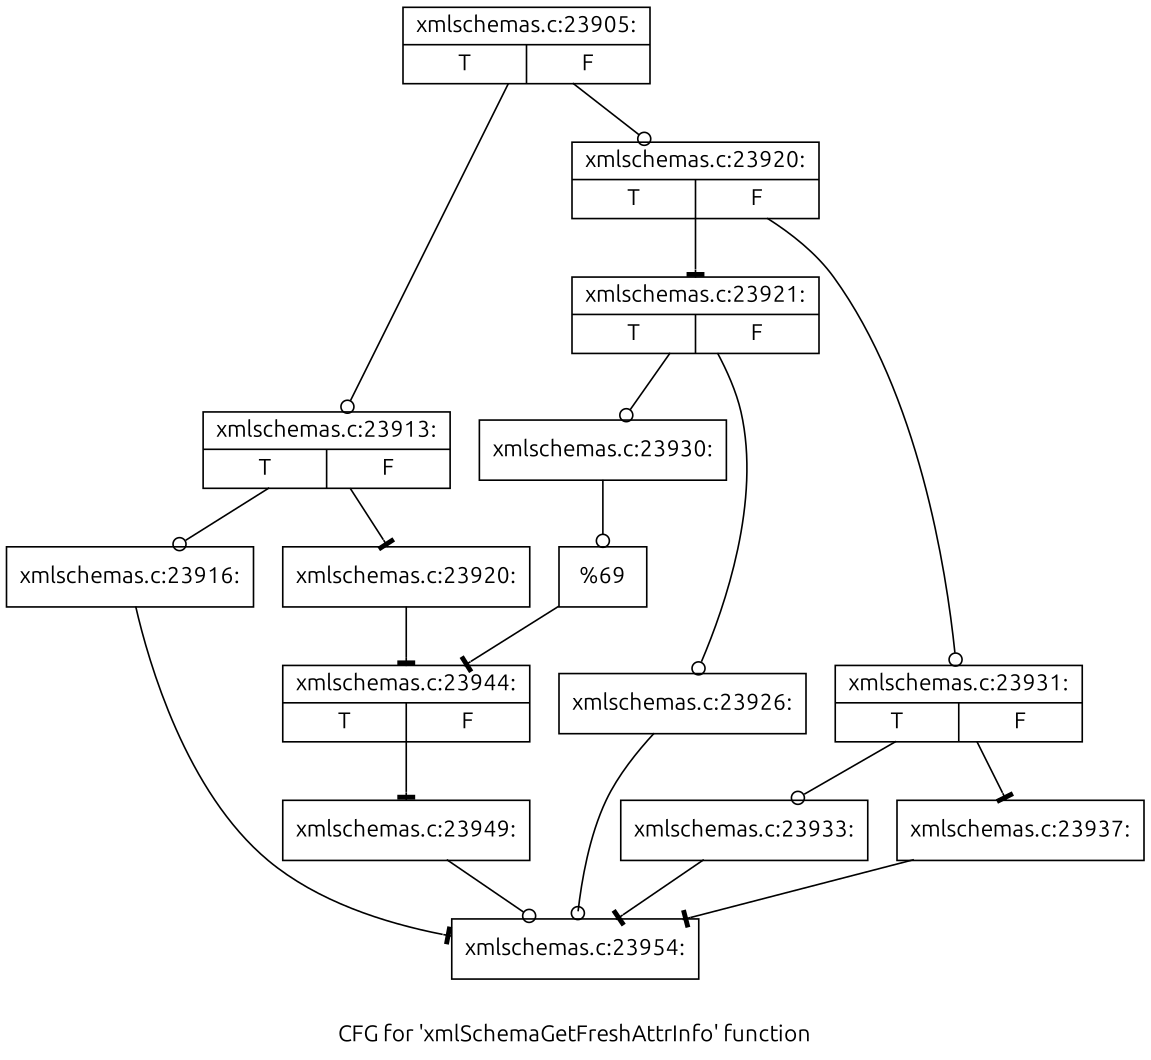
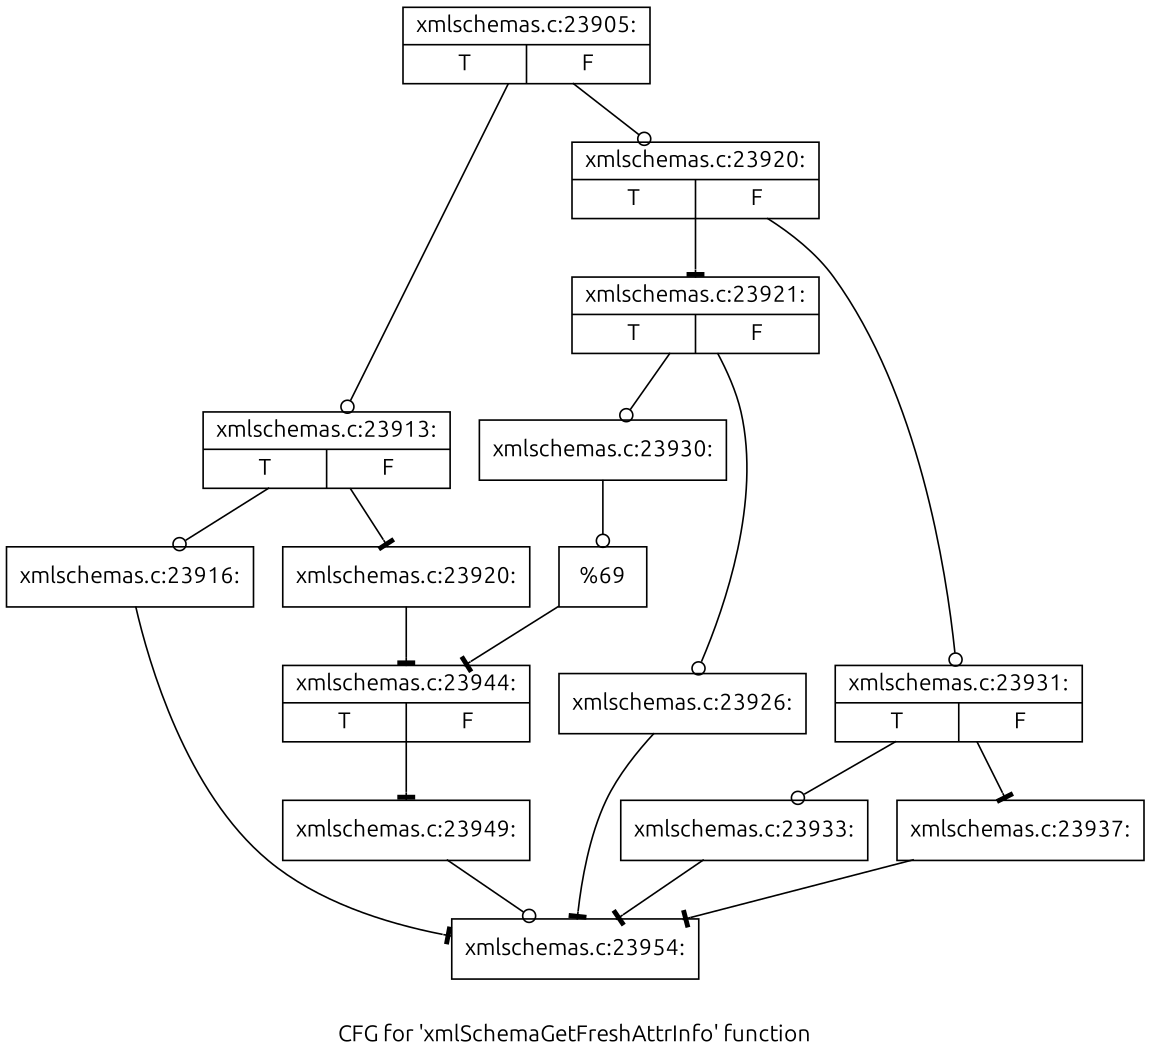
edge "xmlschemas.c:23926:" -> "xmlschemas.c:23954:": arrowhead odot -> tee
